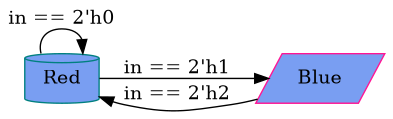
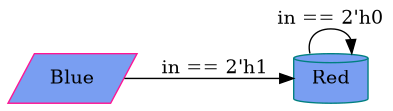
edge "Red" -> "Blue": removed, label "in == 2'h1"
edge "Blue" -> "Red": label "in == 2'h2" -> "in == 2'h1"
